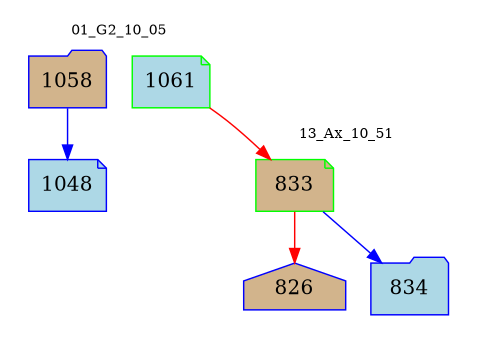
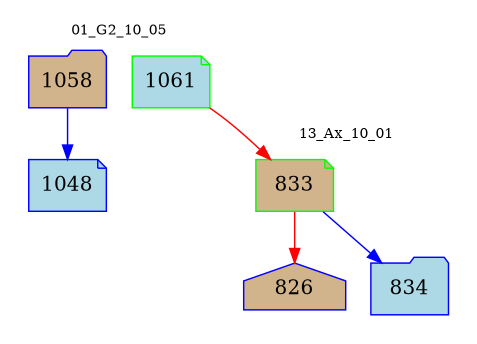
cluster "13_Ax_10_51": label "13_Ax_10_51" -> "13_Ax_10_01"
